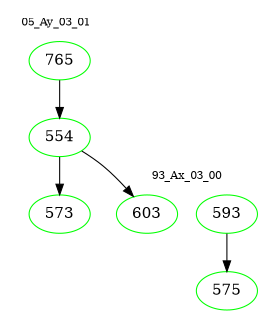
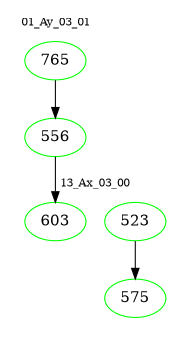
cluster "05_Ay_03_01": label "05_Ay_03_01" -> "01_Ay_03_01"
node "554": label "554" -> "556"
cluster "93_Ax_03_00": label "93_Ax_03_00" -> "13_Ax_03_00"
node "573": removed
node "593": label "593" -> "523"
